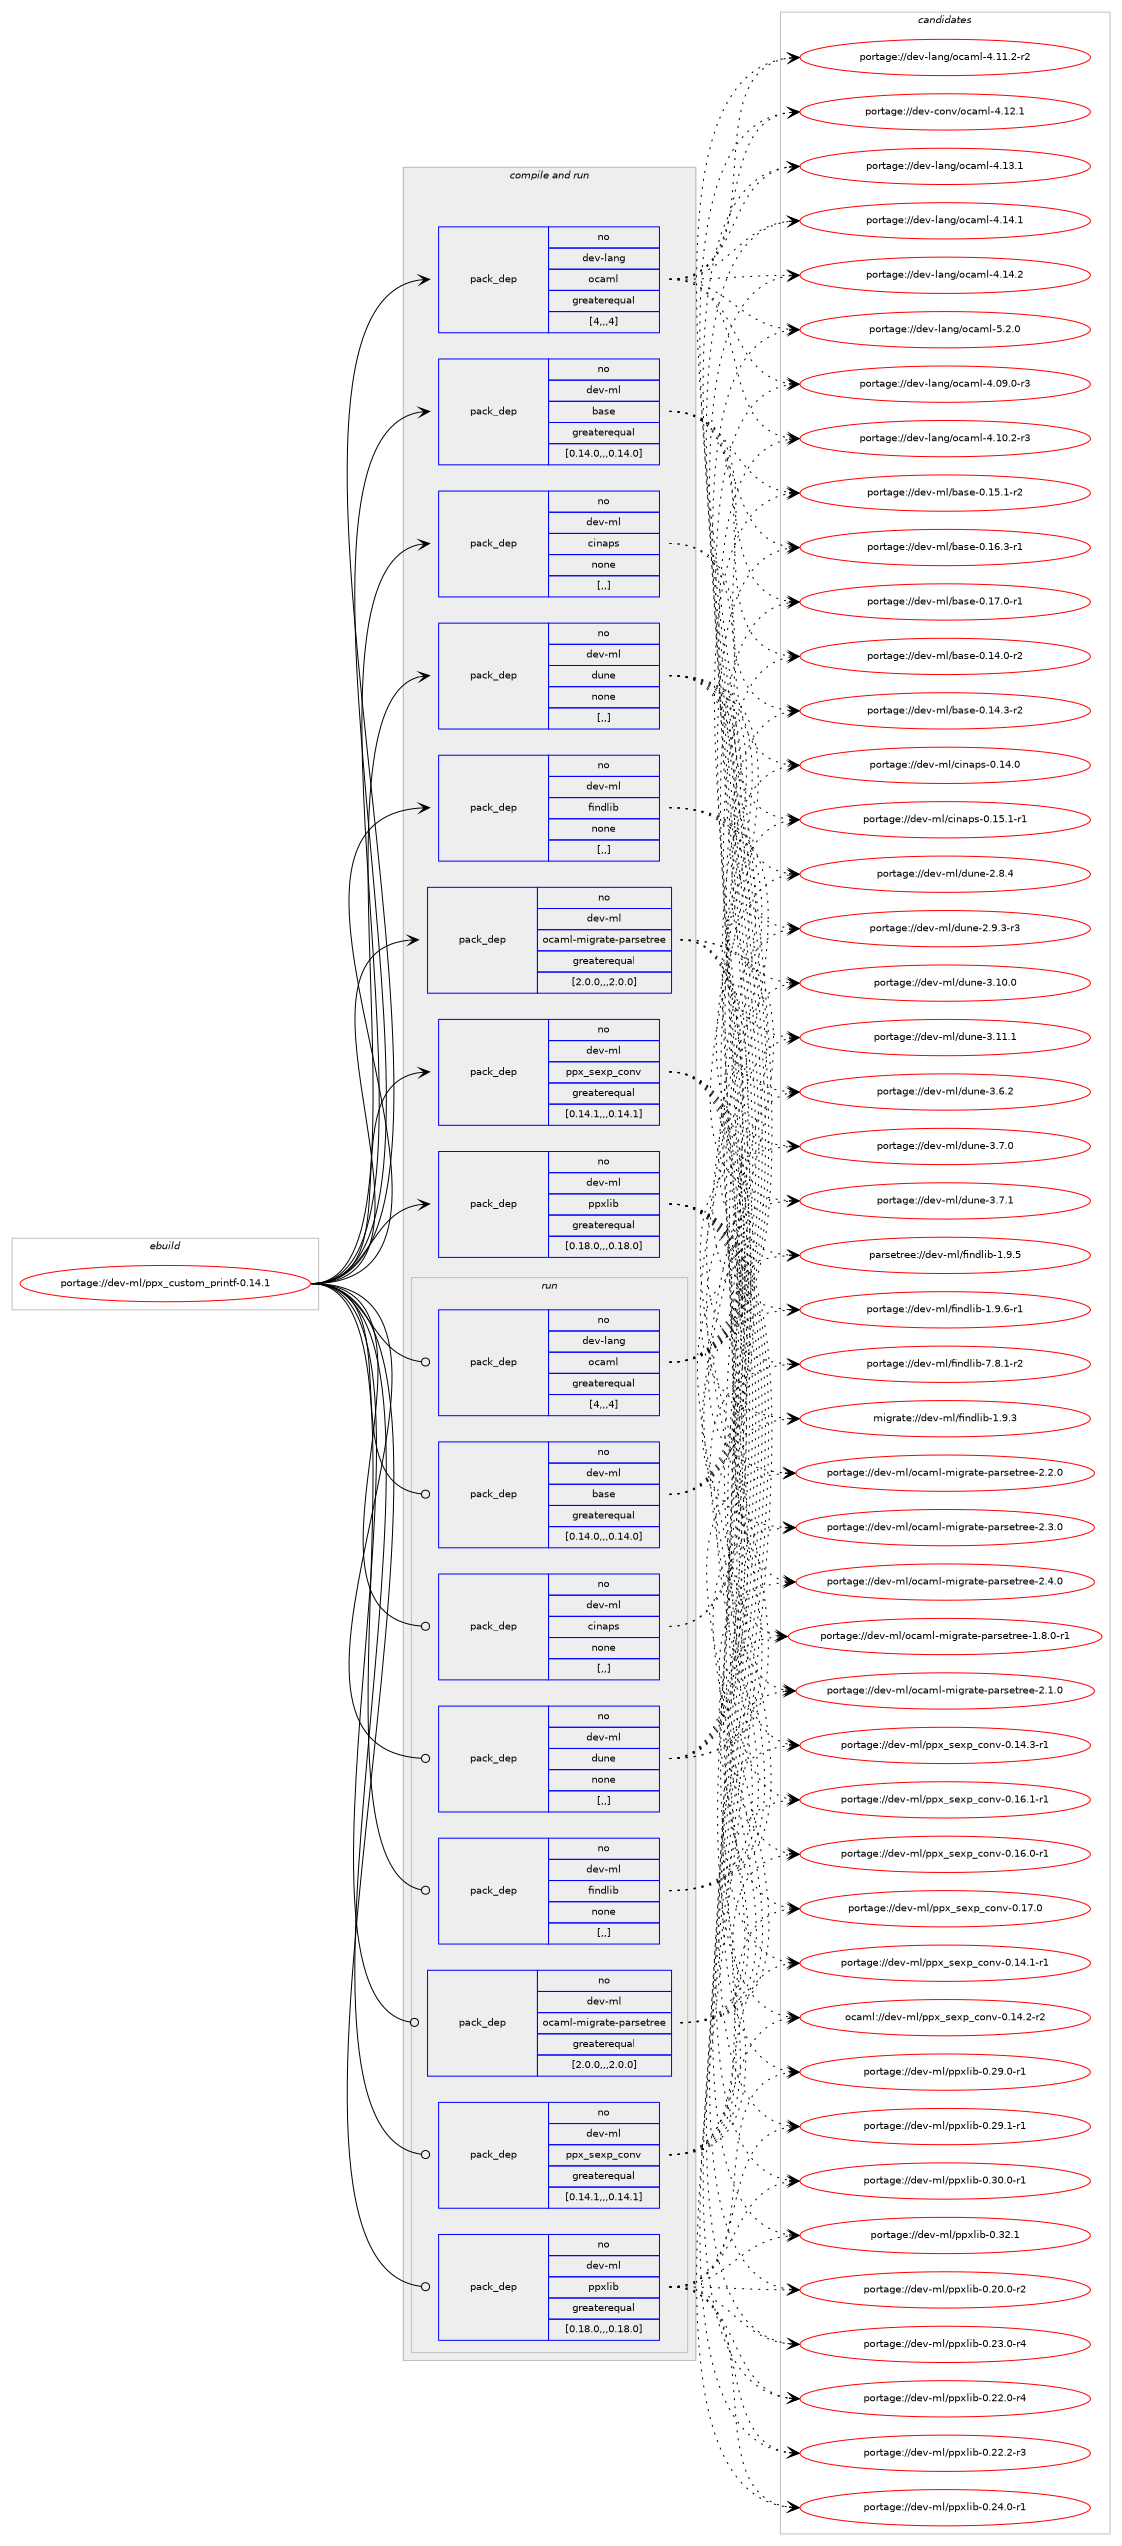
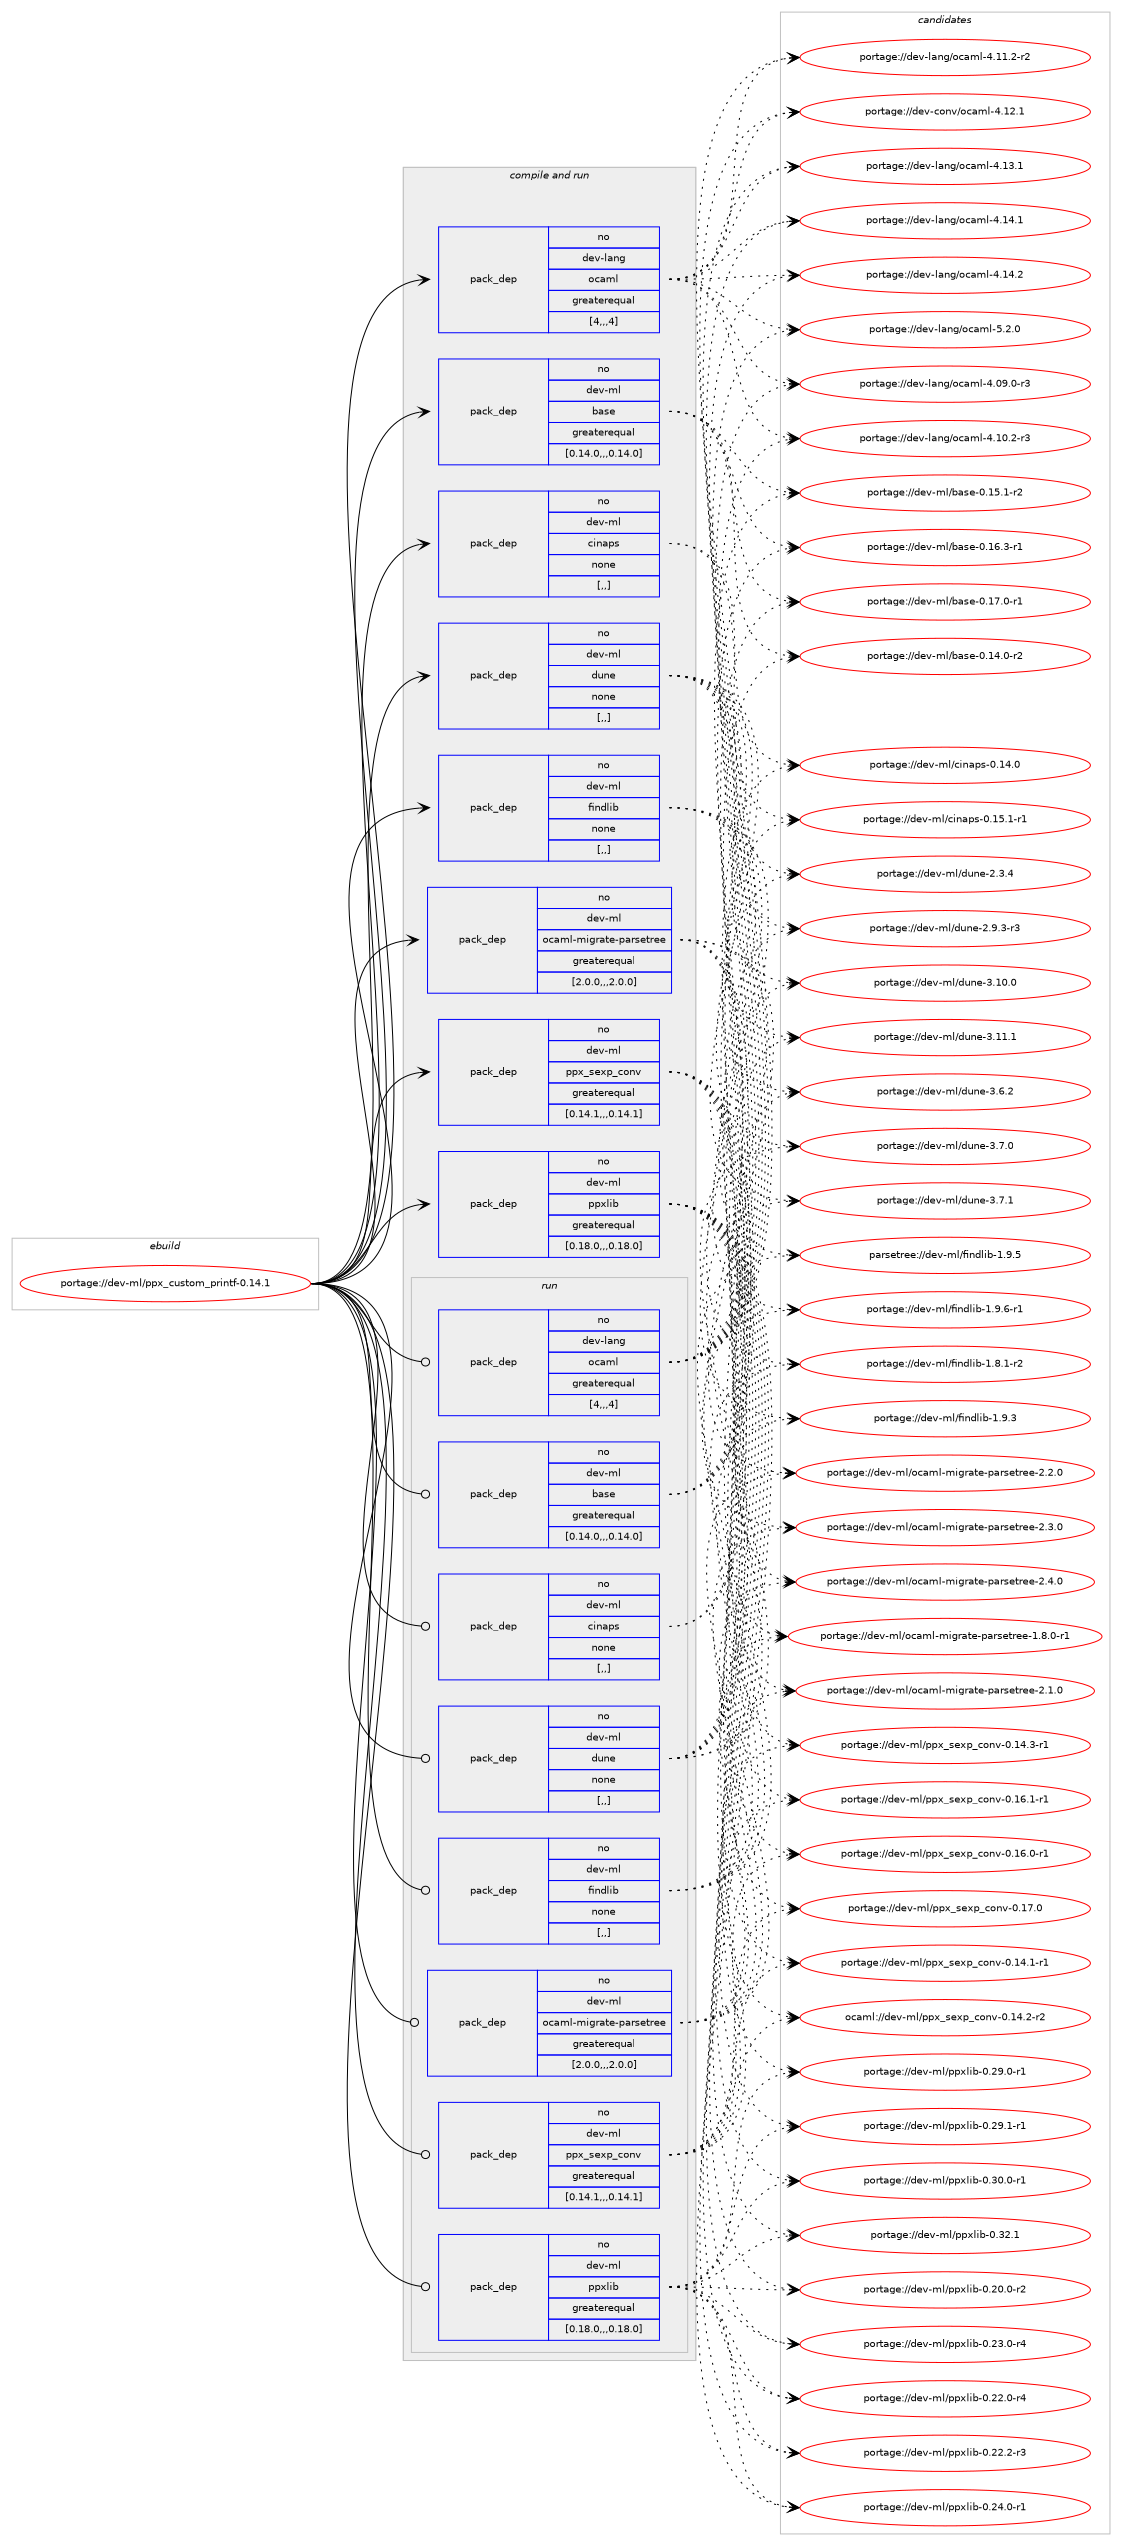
node "portage://dev-ml/base-0.14.3-r2": removed
node "portage://dev-ml/dune-2.8.4": label "portage://dev-ml/dune-2.8.4" -> "portage://dev-ml/dune-2.3.4"
node "portage://dev-ml/findlib-7.8.1-r2": label "portage://dev-ml/findlib-7.8.1-r2" -> "portage://dev-ml/findlib-1.8.1-r2"
node "migrate://dev-ml/findlib-1.9.3": label "migrate://dev-ml/findlib-1.9.3" -> "portage://dev-ml/findlib-1.9.3"
